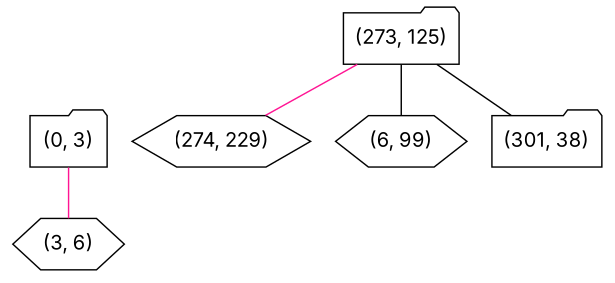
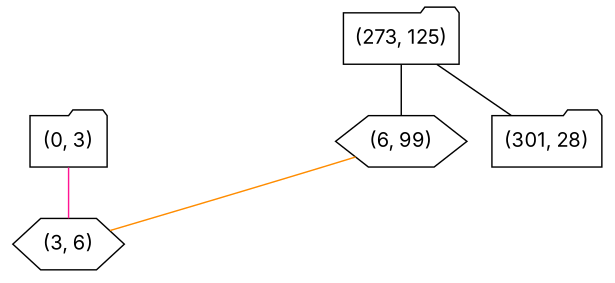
node "(274, 229)": removed
node "(301, 38)": label "(301, 38)" -> "(301, 28)"
edge "(6, 99)" -- "(3, 6)": added
